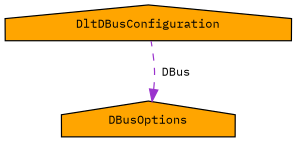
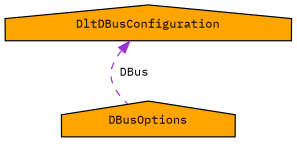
edge "DltDBusConfiguration" -> "DBusOptions": reversed
